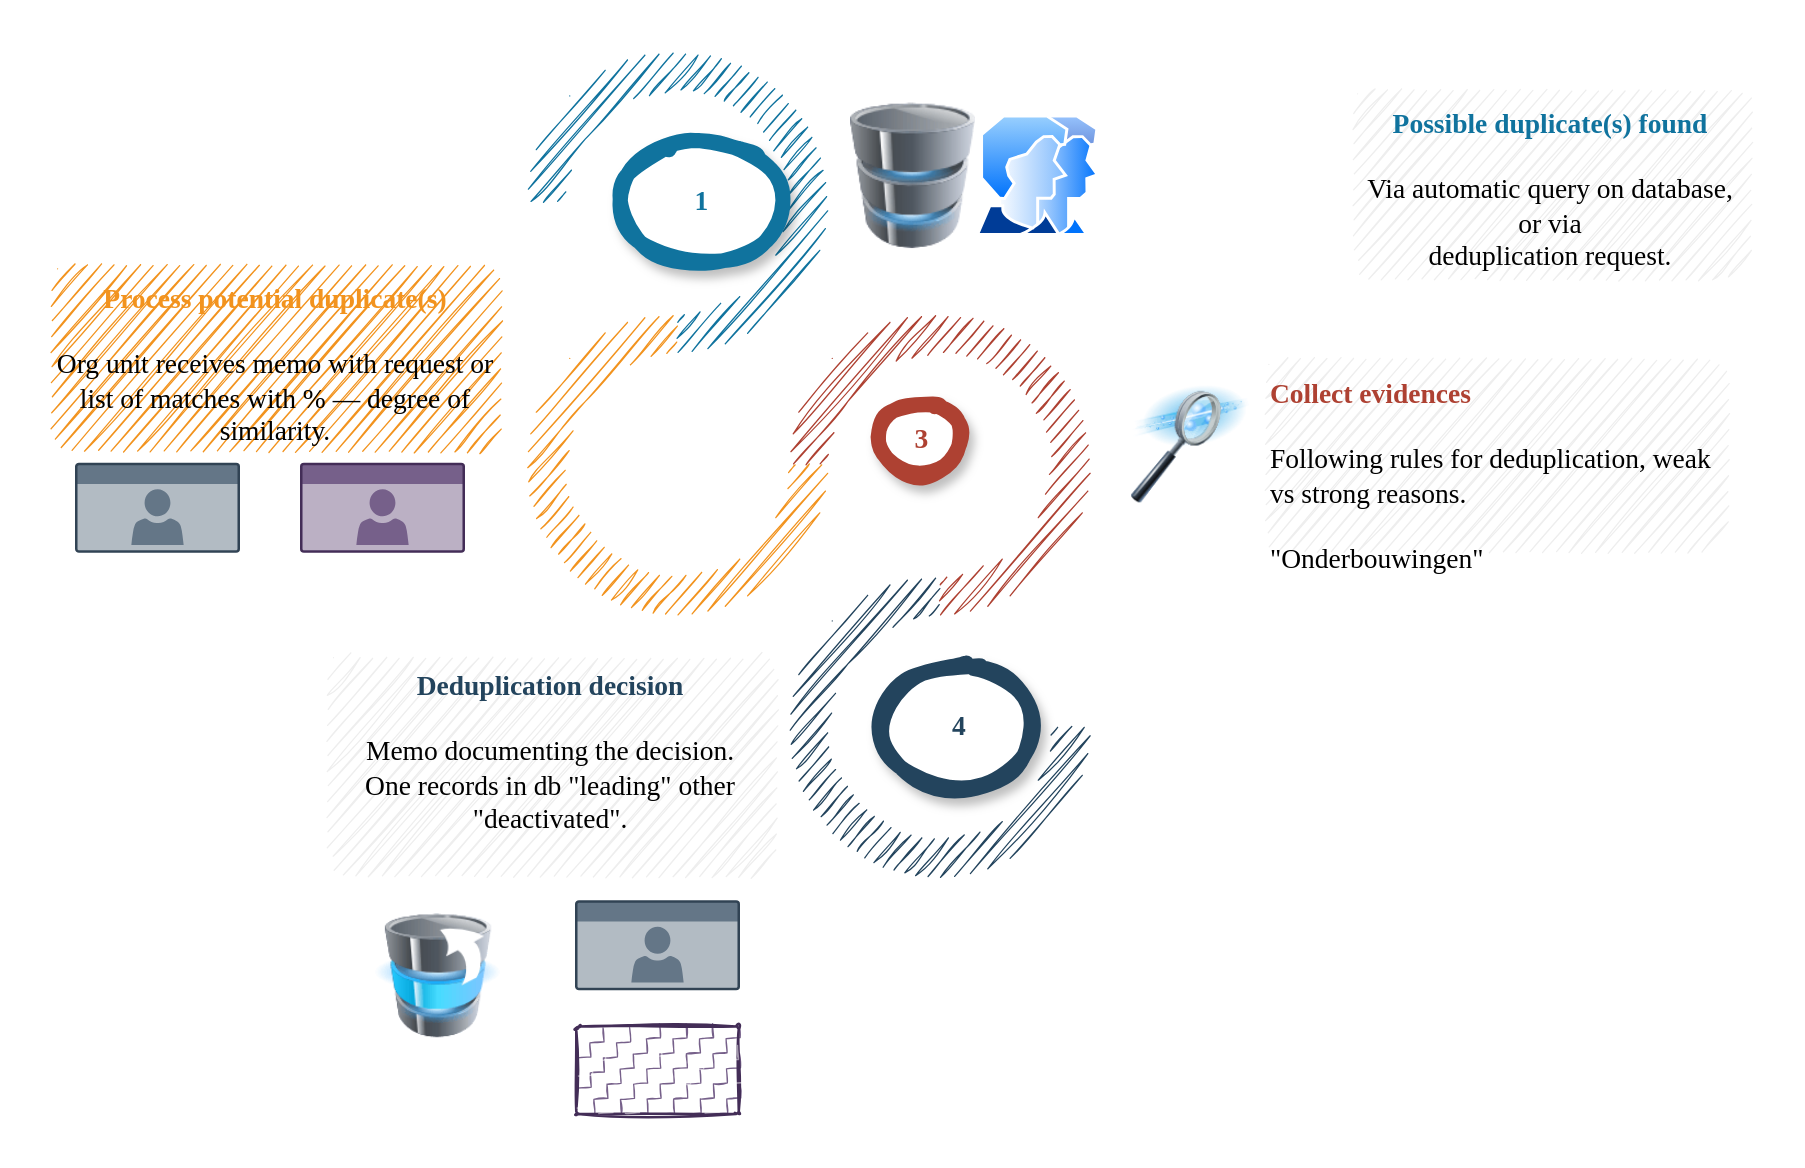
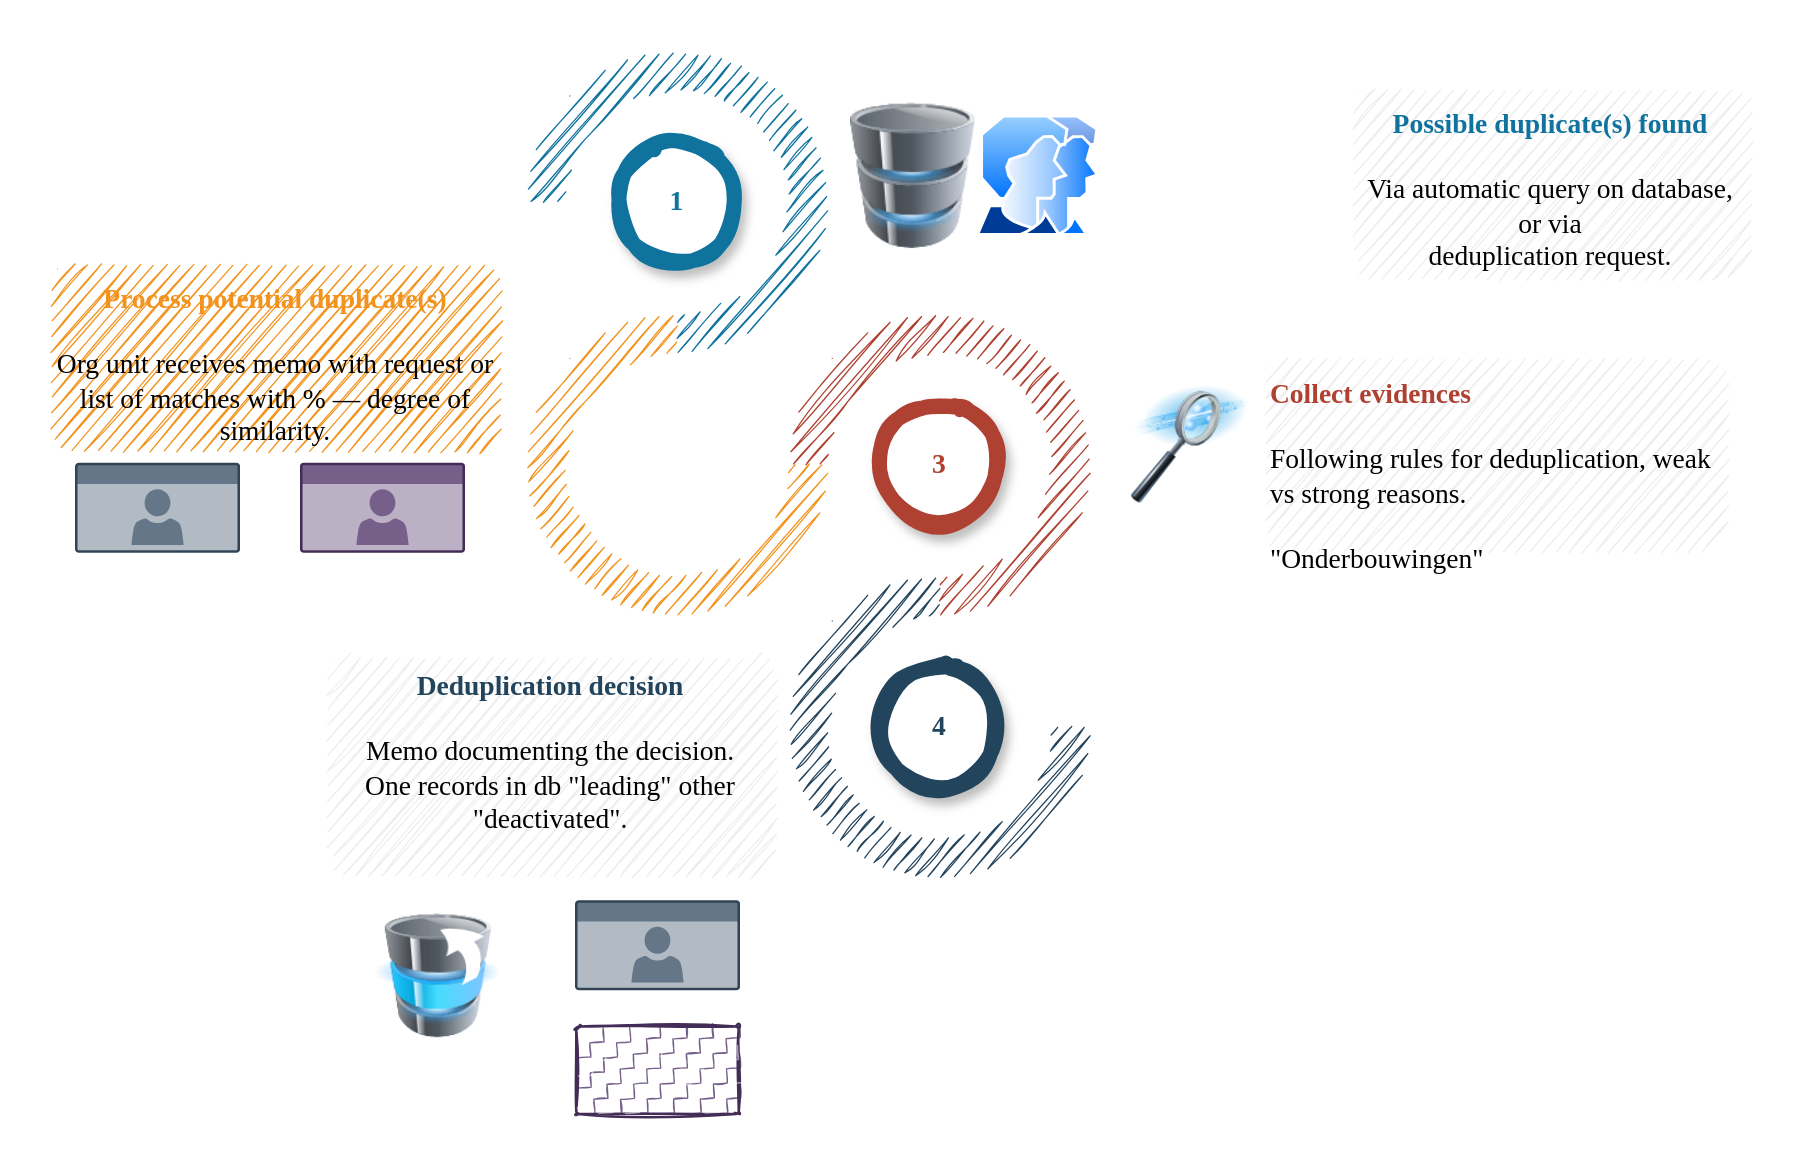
node "1": size 175x125 -> 125x125
node "3": size 88x75 -> 125x125
node "4": size 163x125 -> 125x125
